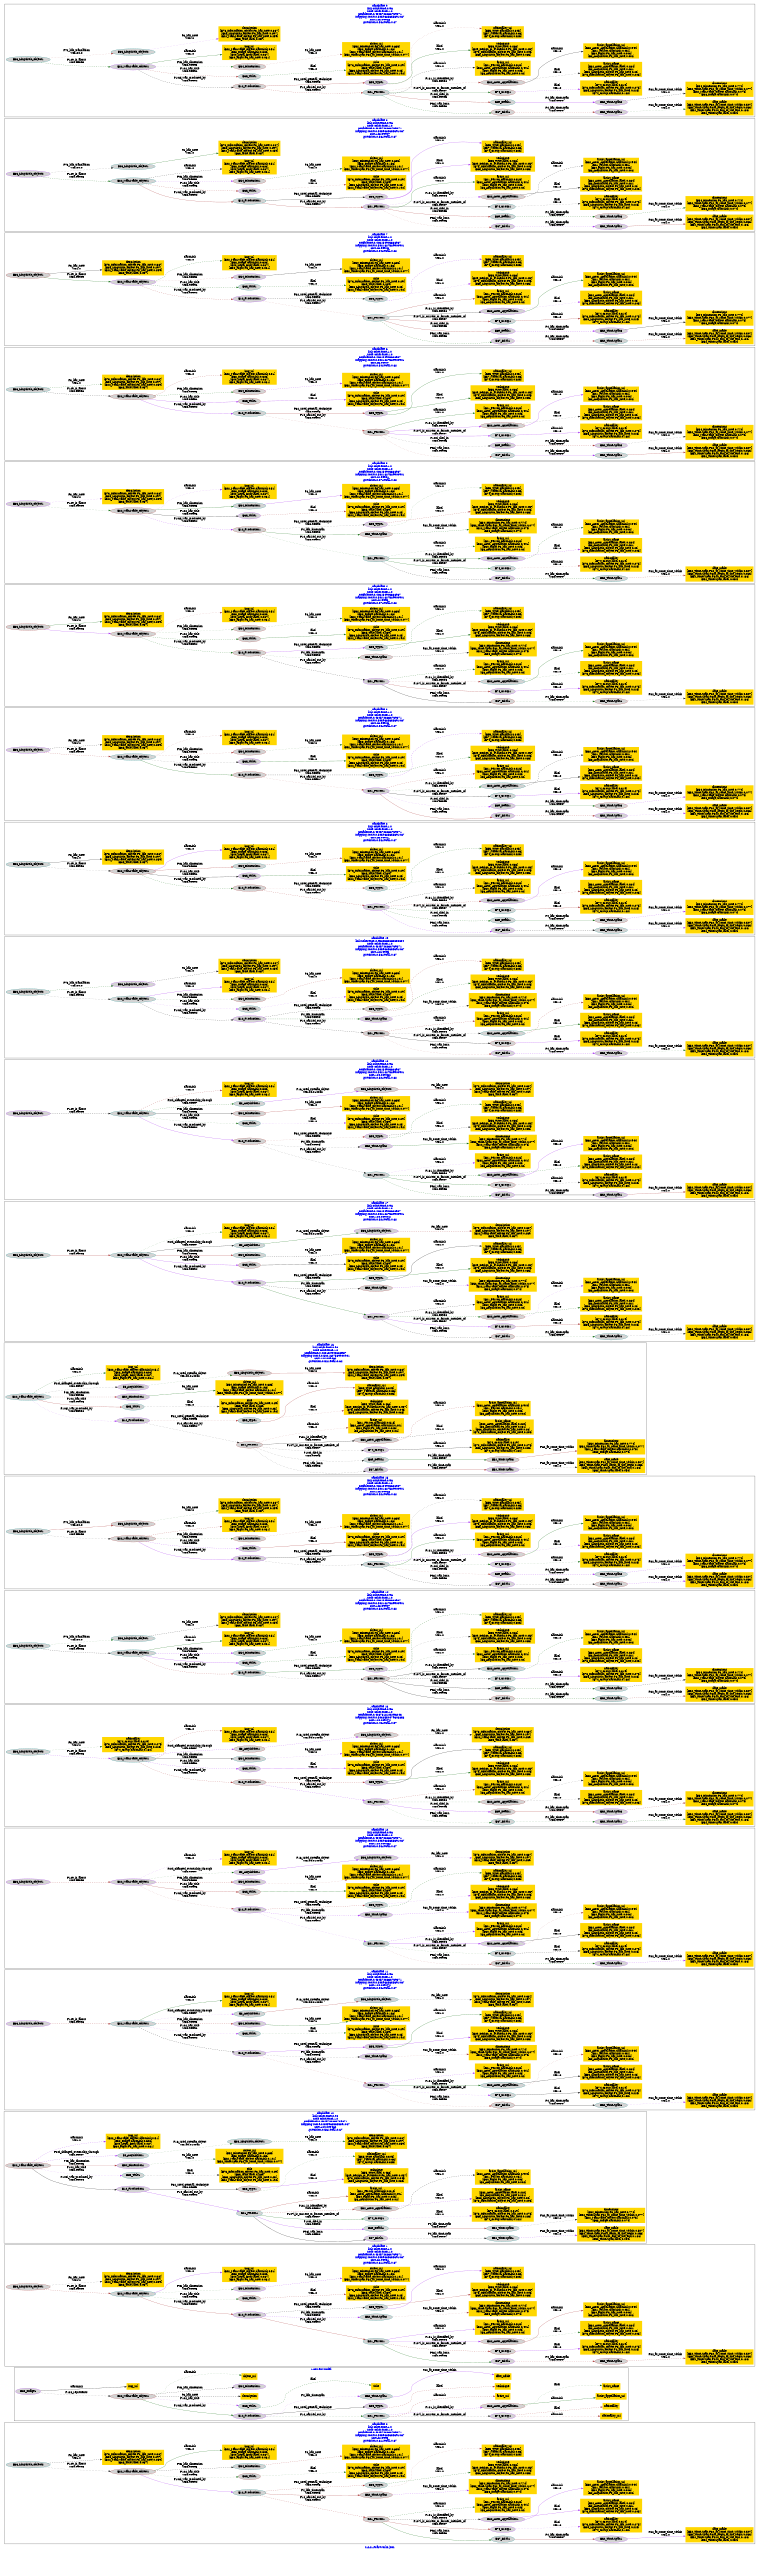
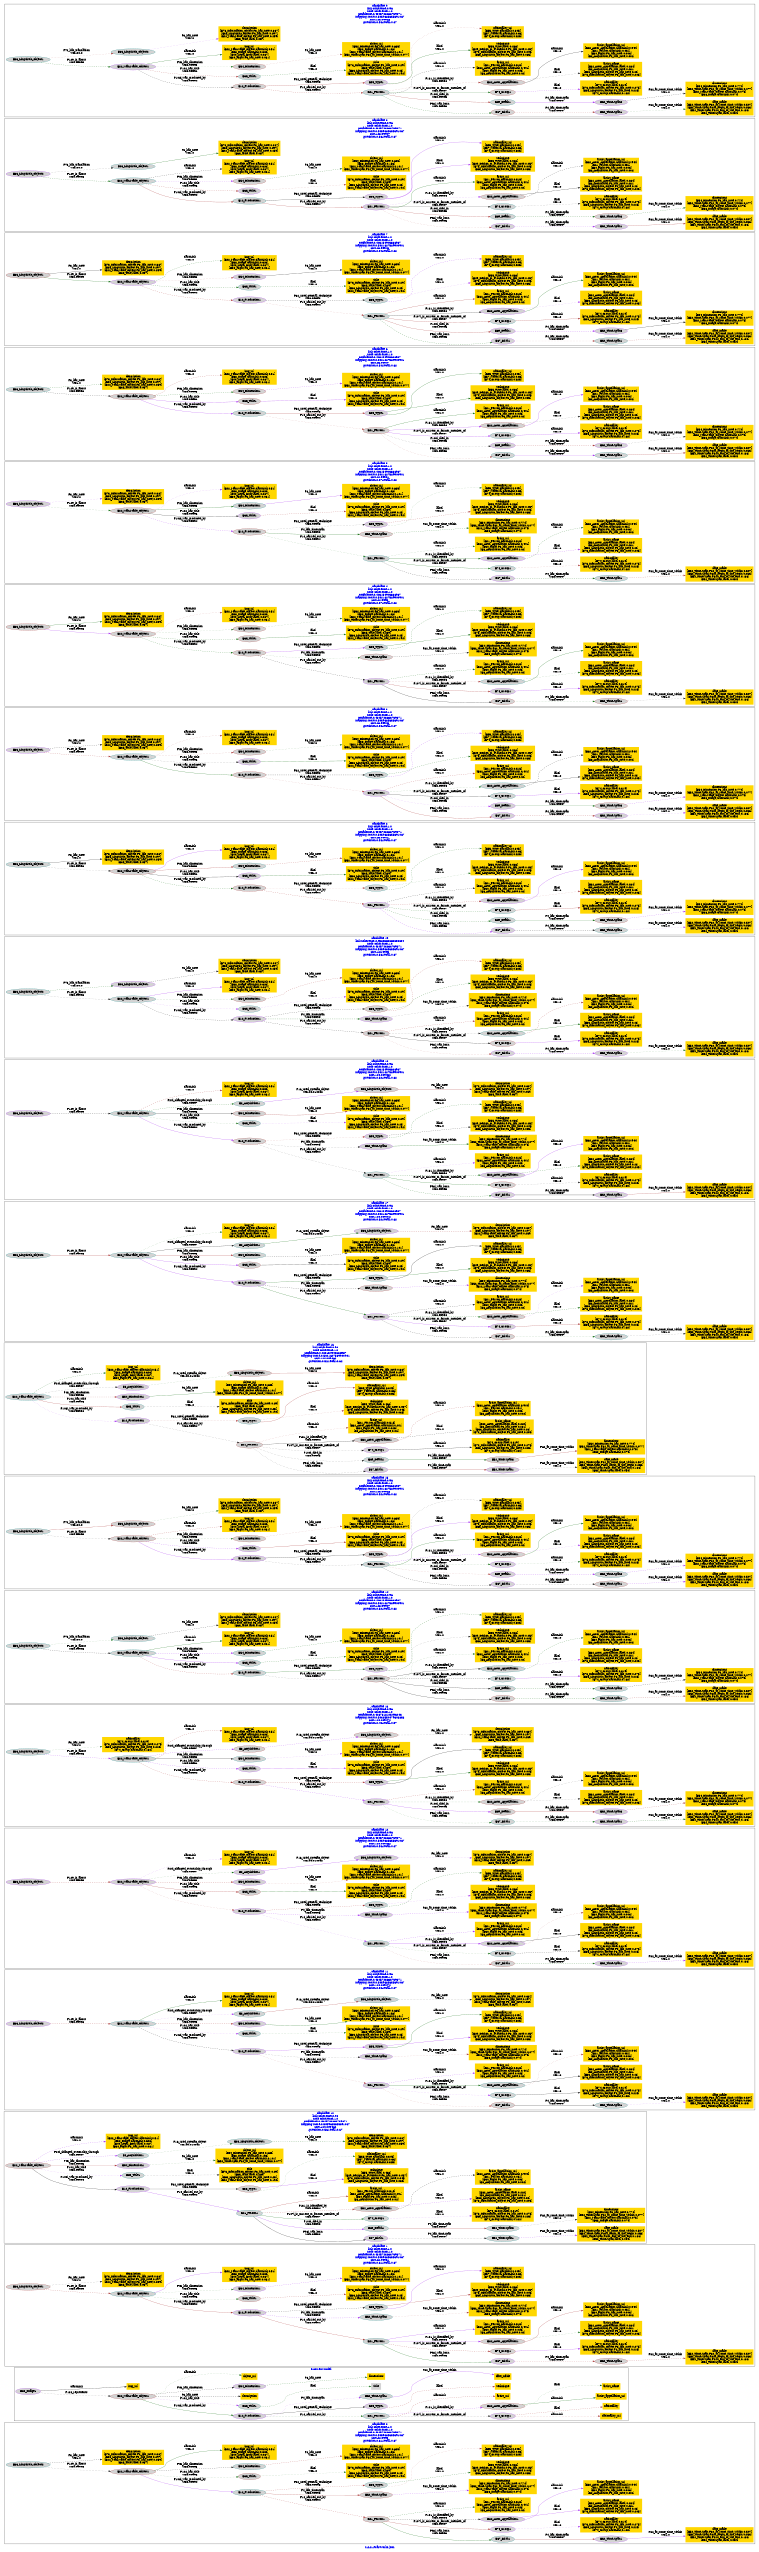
cluster "1-correct model": label "1-correct model" -> "5-correct model"
node "dimensions": added
node "title": fillcolor gold -> lightgray
